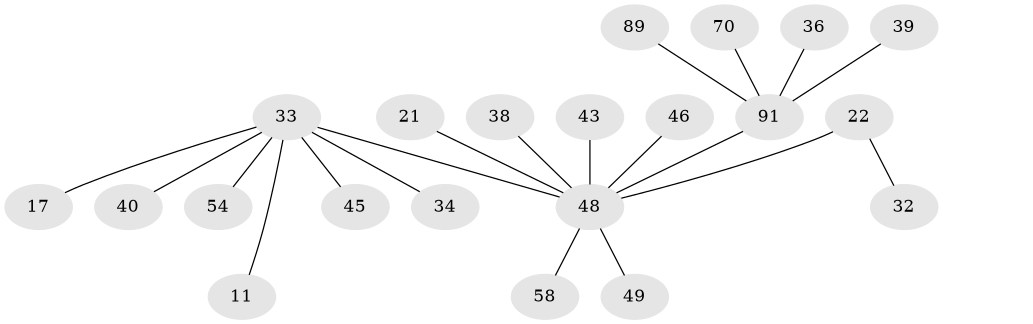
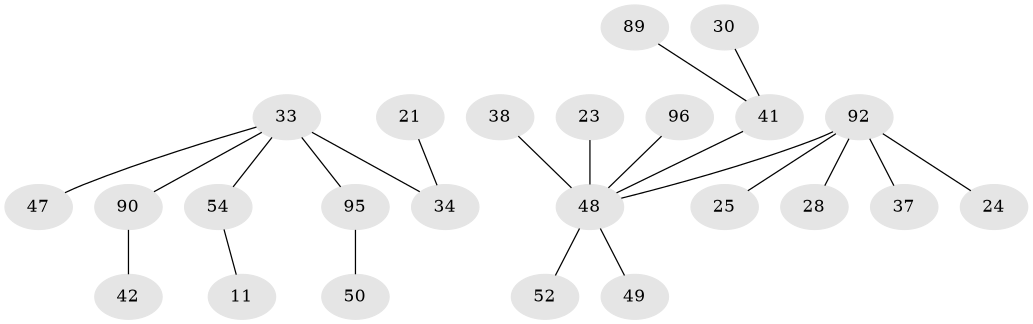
node "70": label "70" -> "30"
node "36": removed
node "39": removed
node "43": label "43" -> "23"
node "46": label "46" -> "96"
node "91": label "91" -> "41"
node "22": label "22" -> "92"
edge "33" -- "48": removed
edge "21" -- "48": now "21" -- "34"
node "17": label "17" -> "47"
node "40": label "40" -> "90"
node "45": label "45" -> "95"
node "25": added
node "28": added
node "32": label "32" -> "37"
node "24": added
edge "33" -- "11": now "54" -- "11"
node "42": added
node "50": added
node "58": label "58" -> "52"
